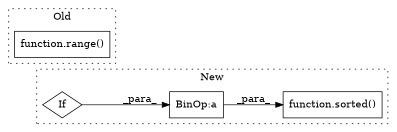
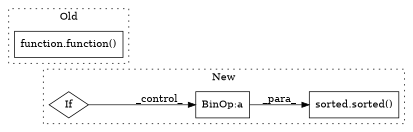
node "function.range()": label "function.range()" -> "function.function()"
edge "If" -> "BinOp:a": label "_para_" -> "_control_"
node "function.sorted()": label "function.sorted()" -> "sorted.sorted()"
